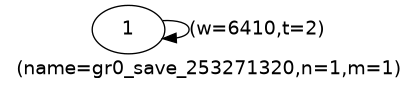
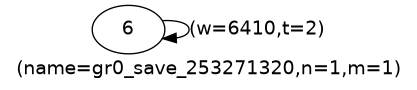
node "1": label "1" -> "6"
